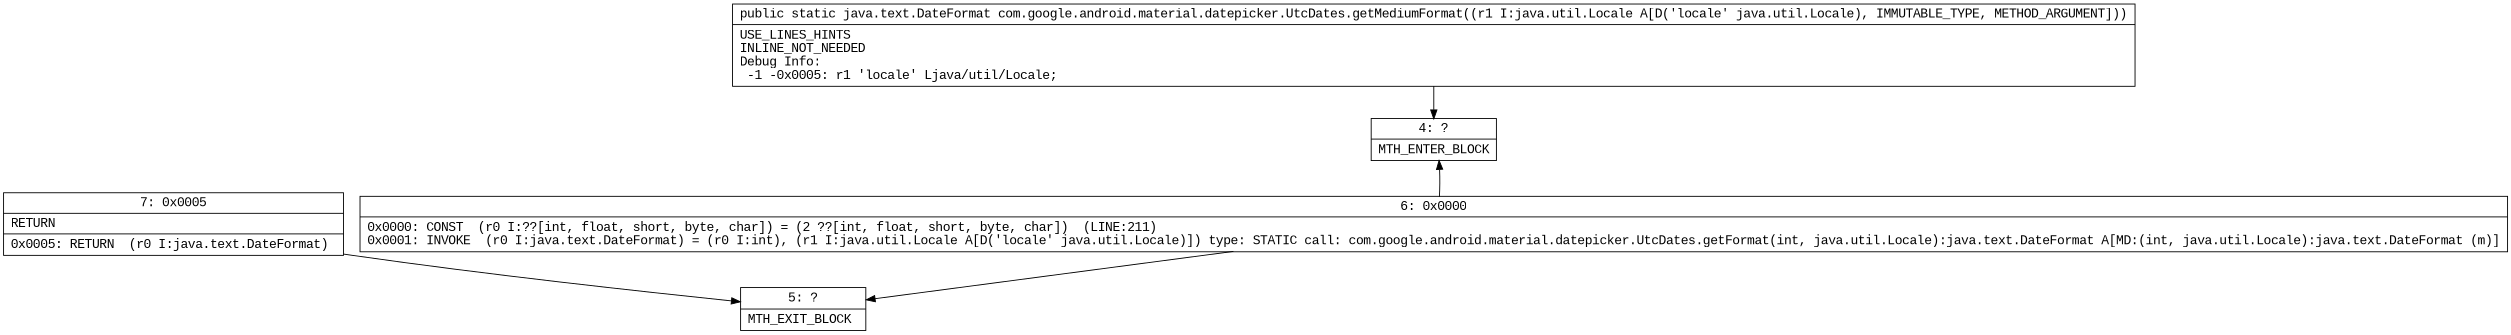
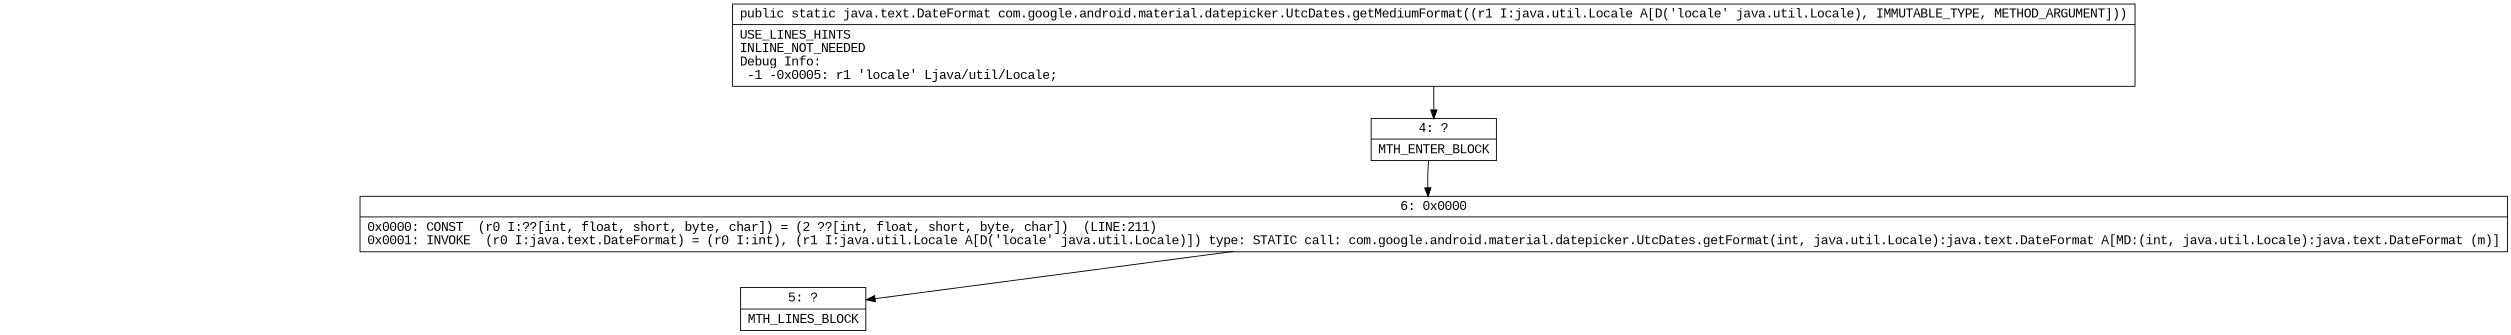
edge "6: 0x0000" -> "4: ?": reversed
node "7: 0x0005": removed
node "5: ?": text "MTH_EXIT_BLOCK" -> "MTH_LINES_BLOCK"
